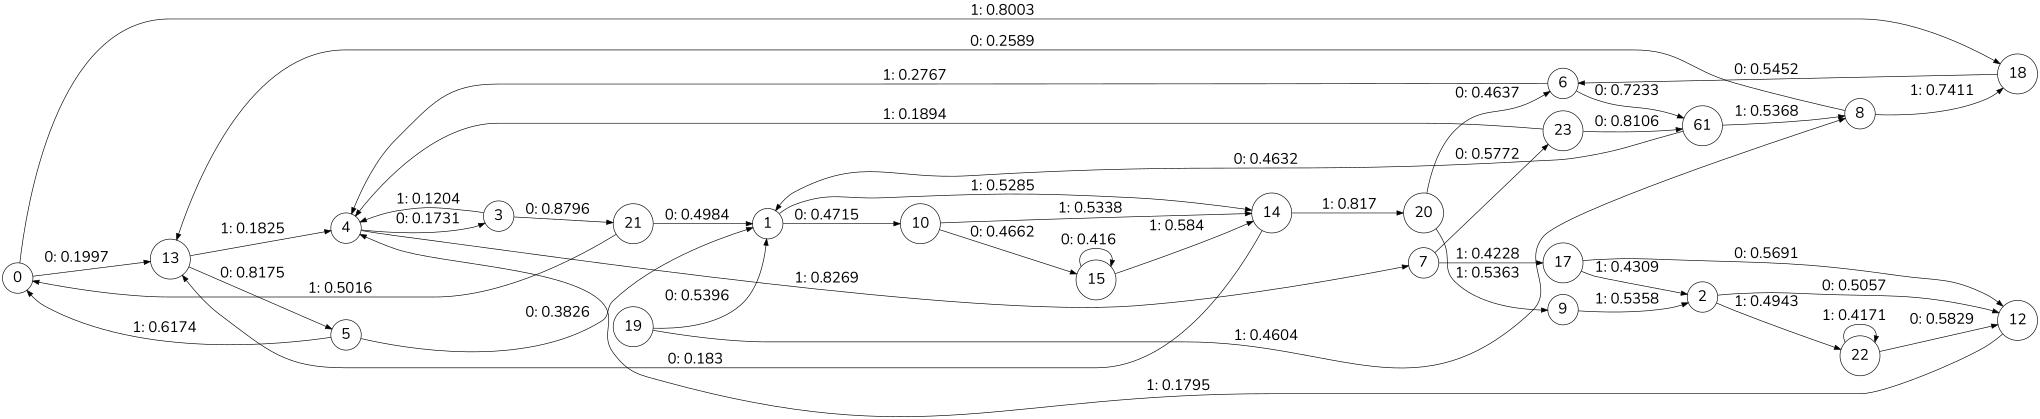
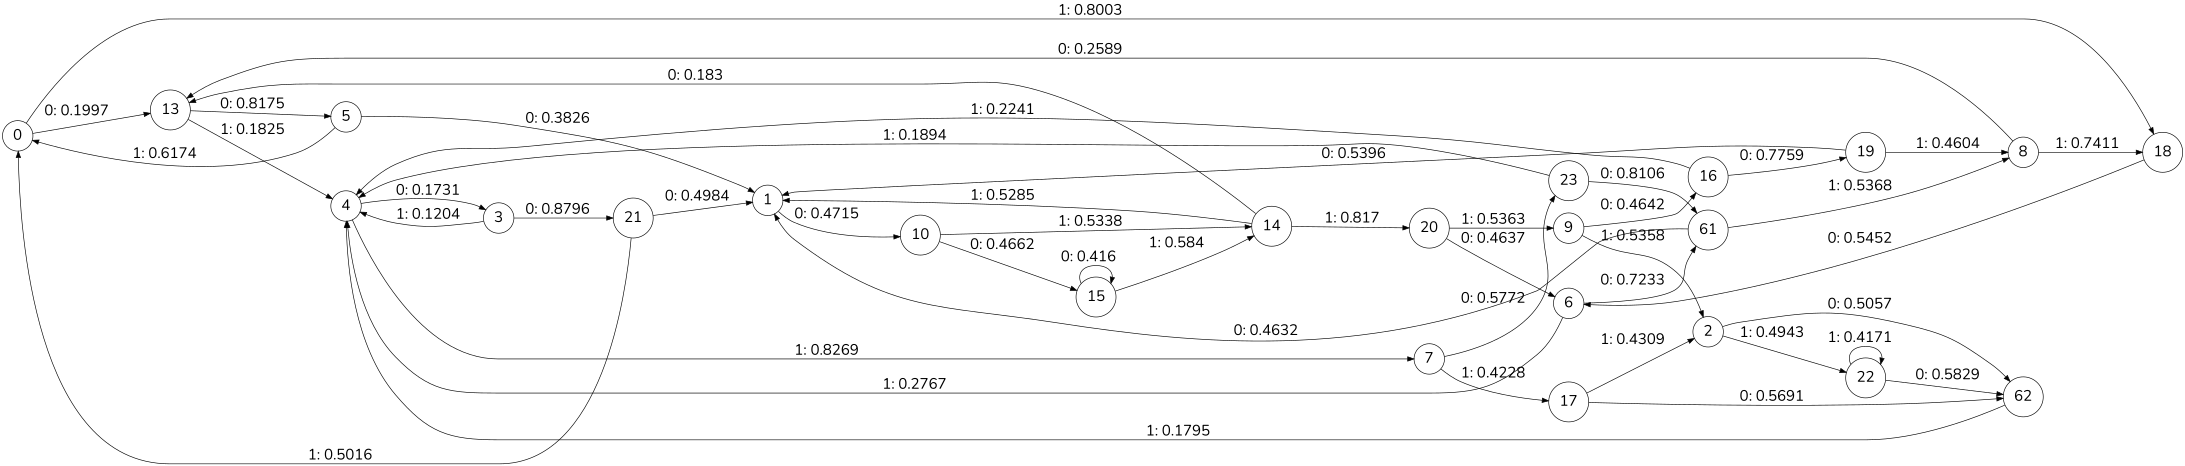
node "16": added
edge "1" -> "14": reversed
node "12": label "12" -> "62"
